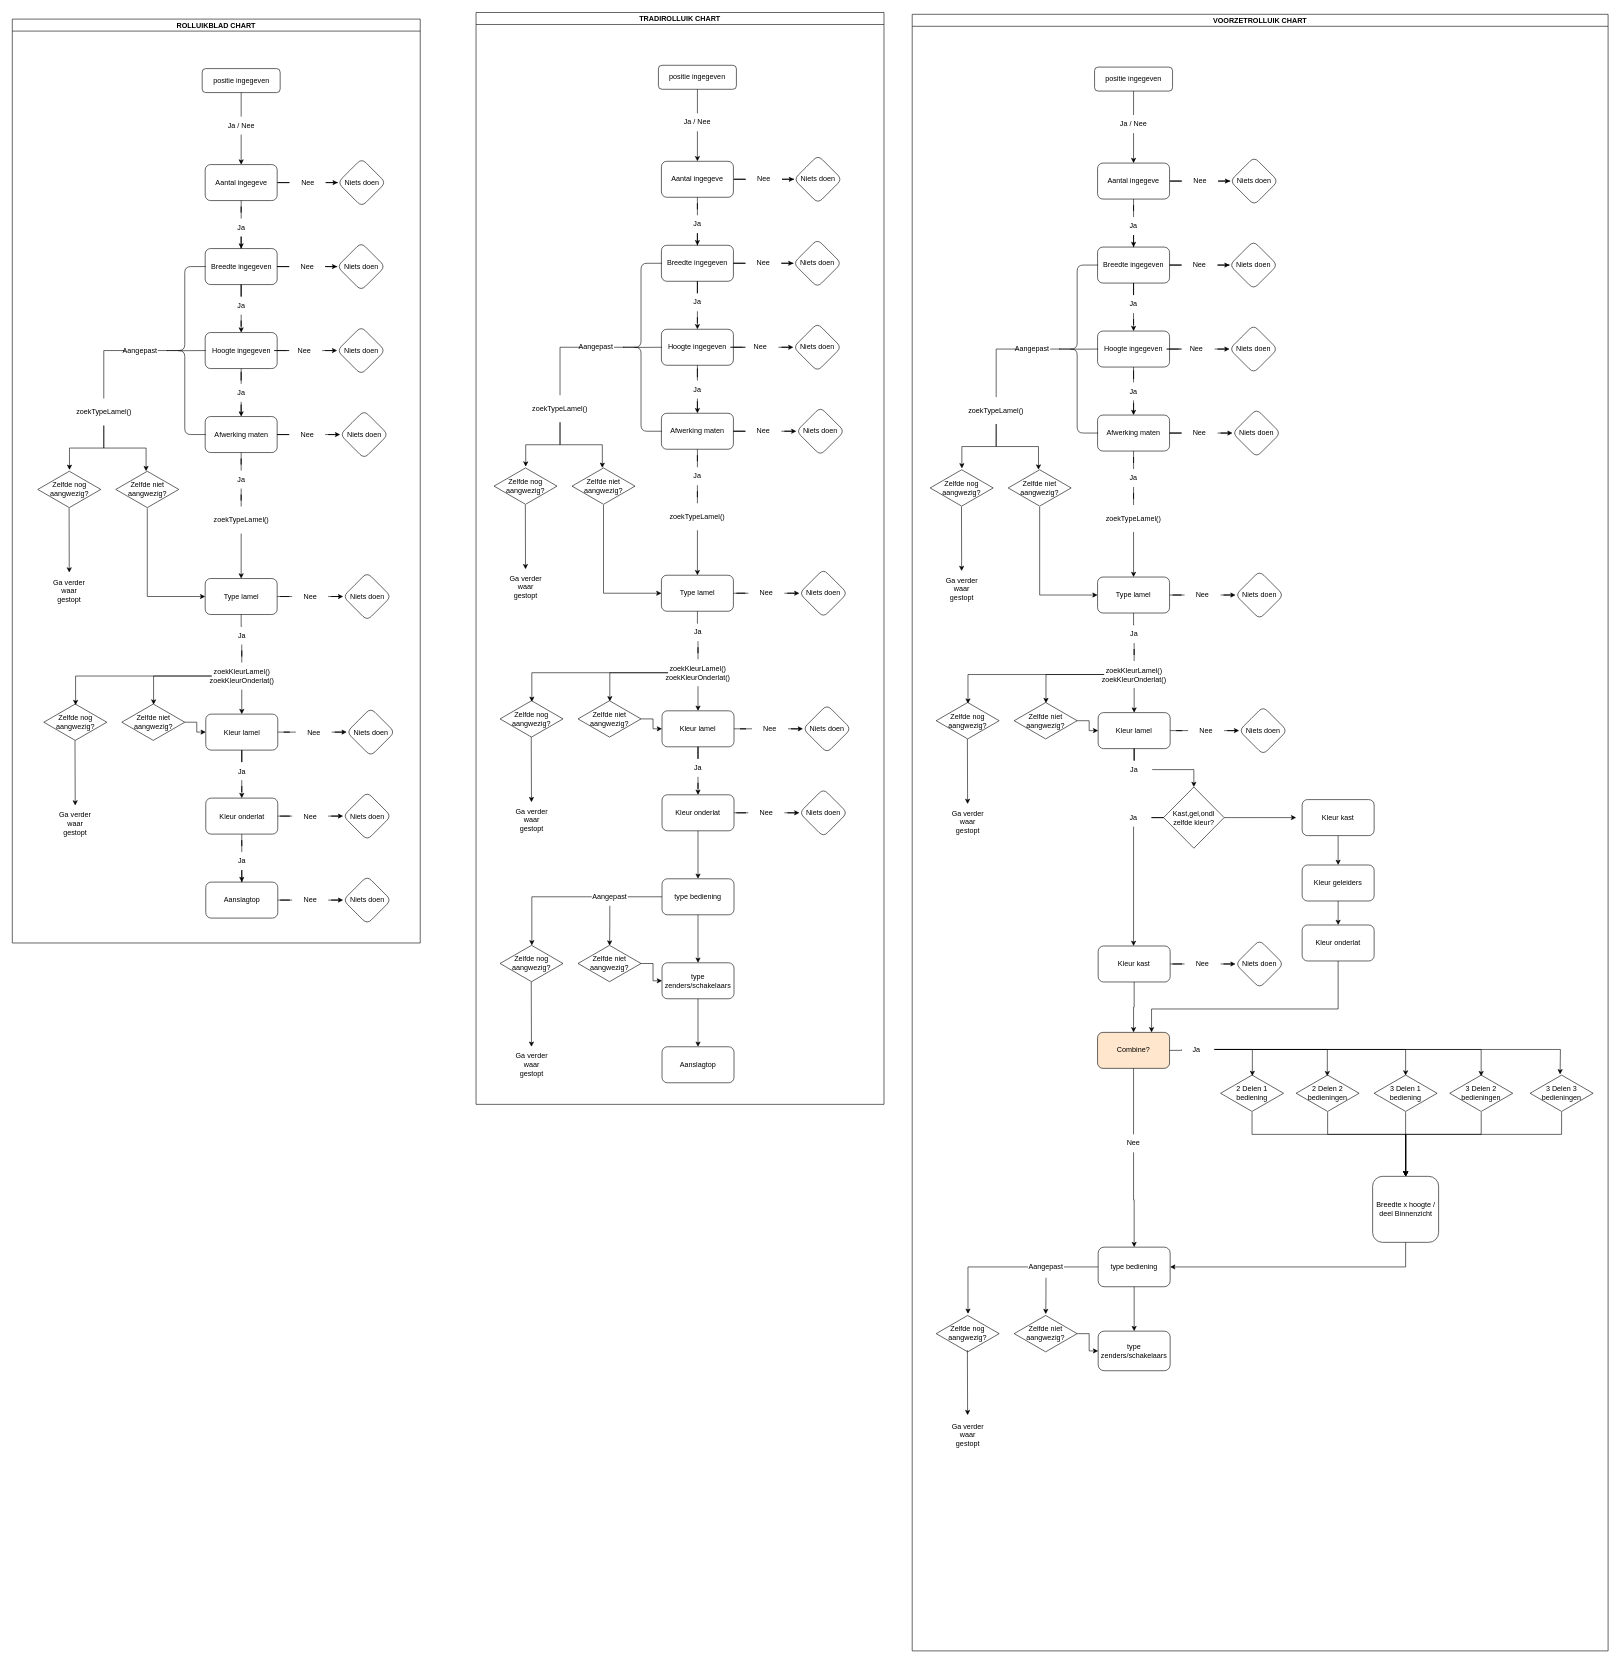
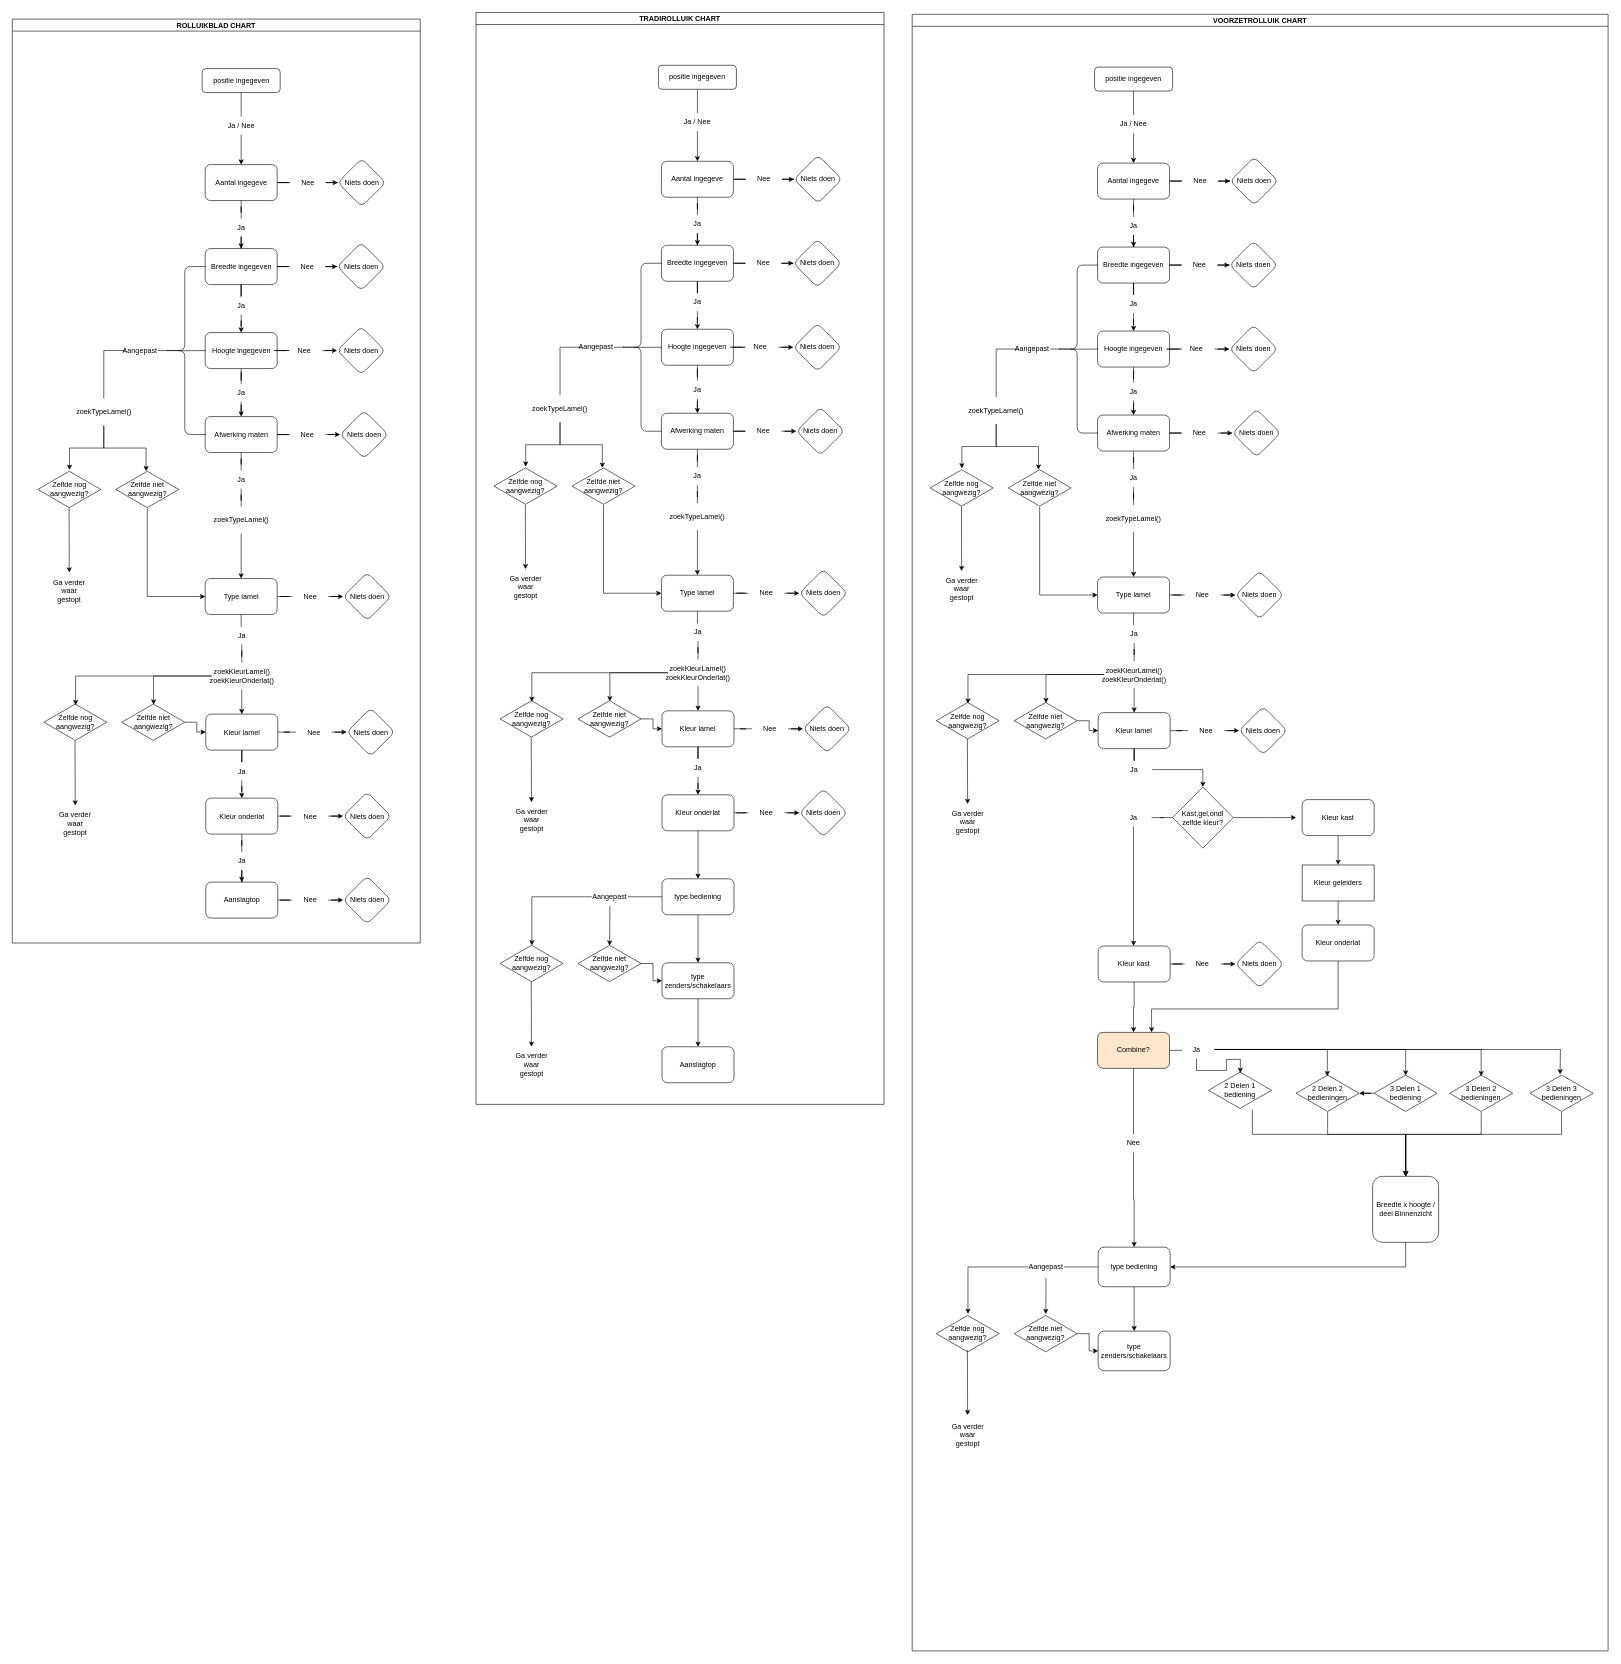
node "Kast,gel,ondl zelfde kleur?": moved (1194, 818) -> (1203, 818)
node "Kleur geleiders": shape rounded rectangle -> rectangle
node "2 Delen 1 bediening": moved (1252, 1093) -> (1240, 1090)
edge "3 Delen 1 bediening" -> "Breedte x hoogte / deel Binnenzicht": now "3 Delen 1 bediening" -> "2 Delen 2 bedieningen"
